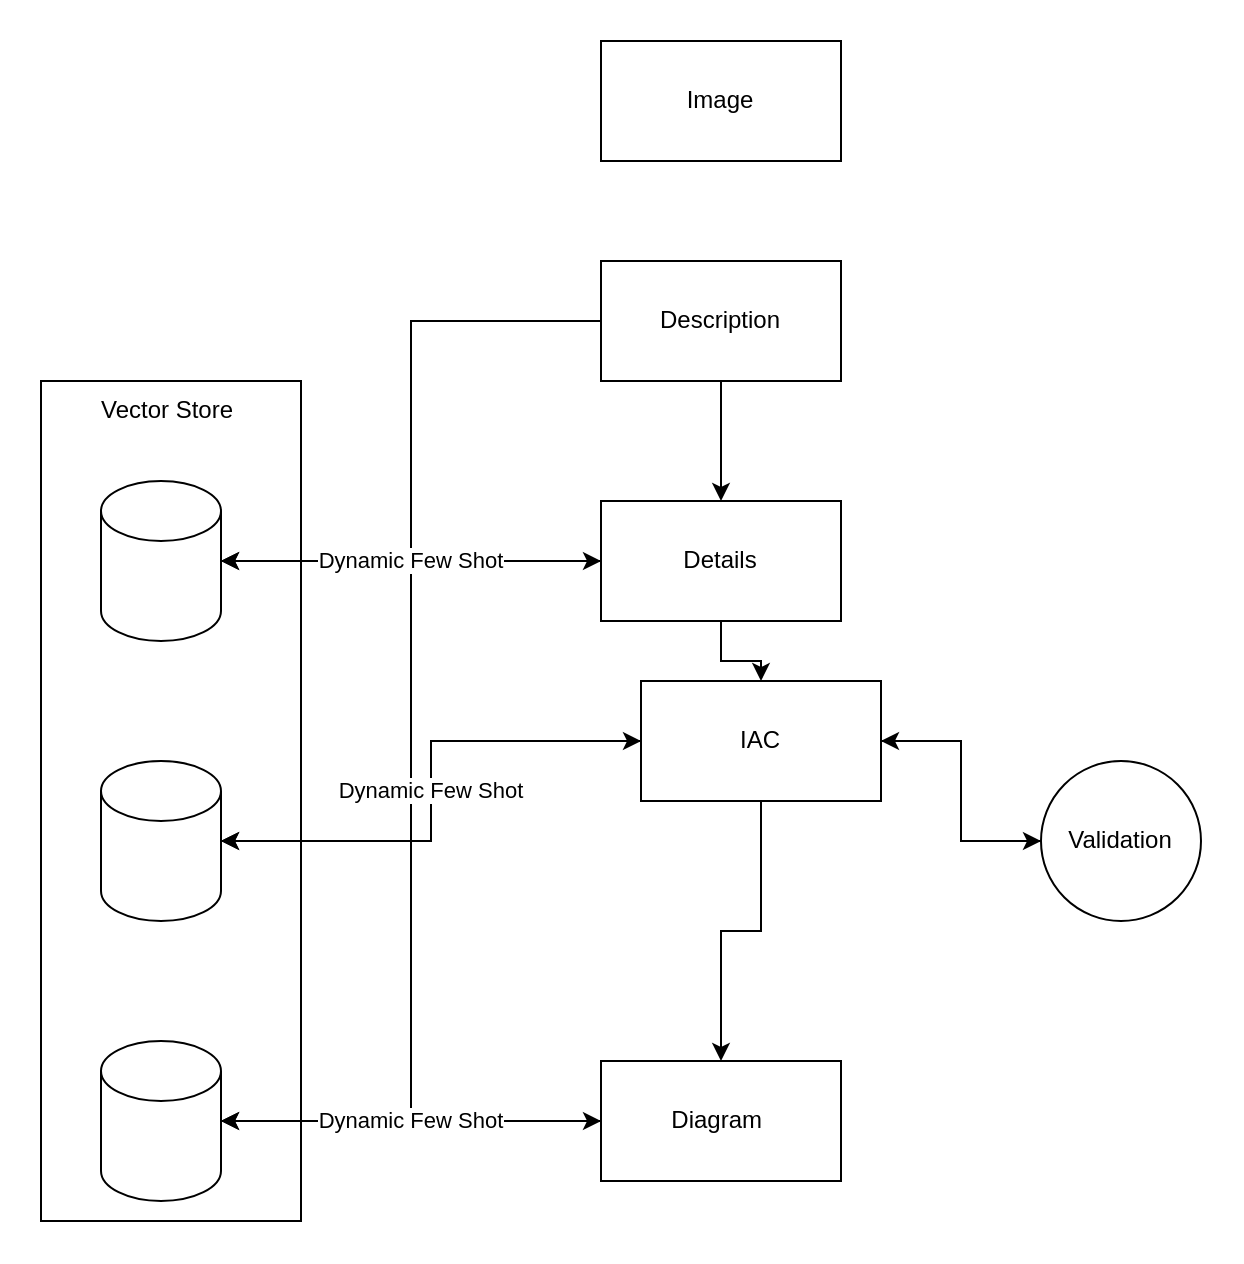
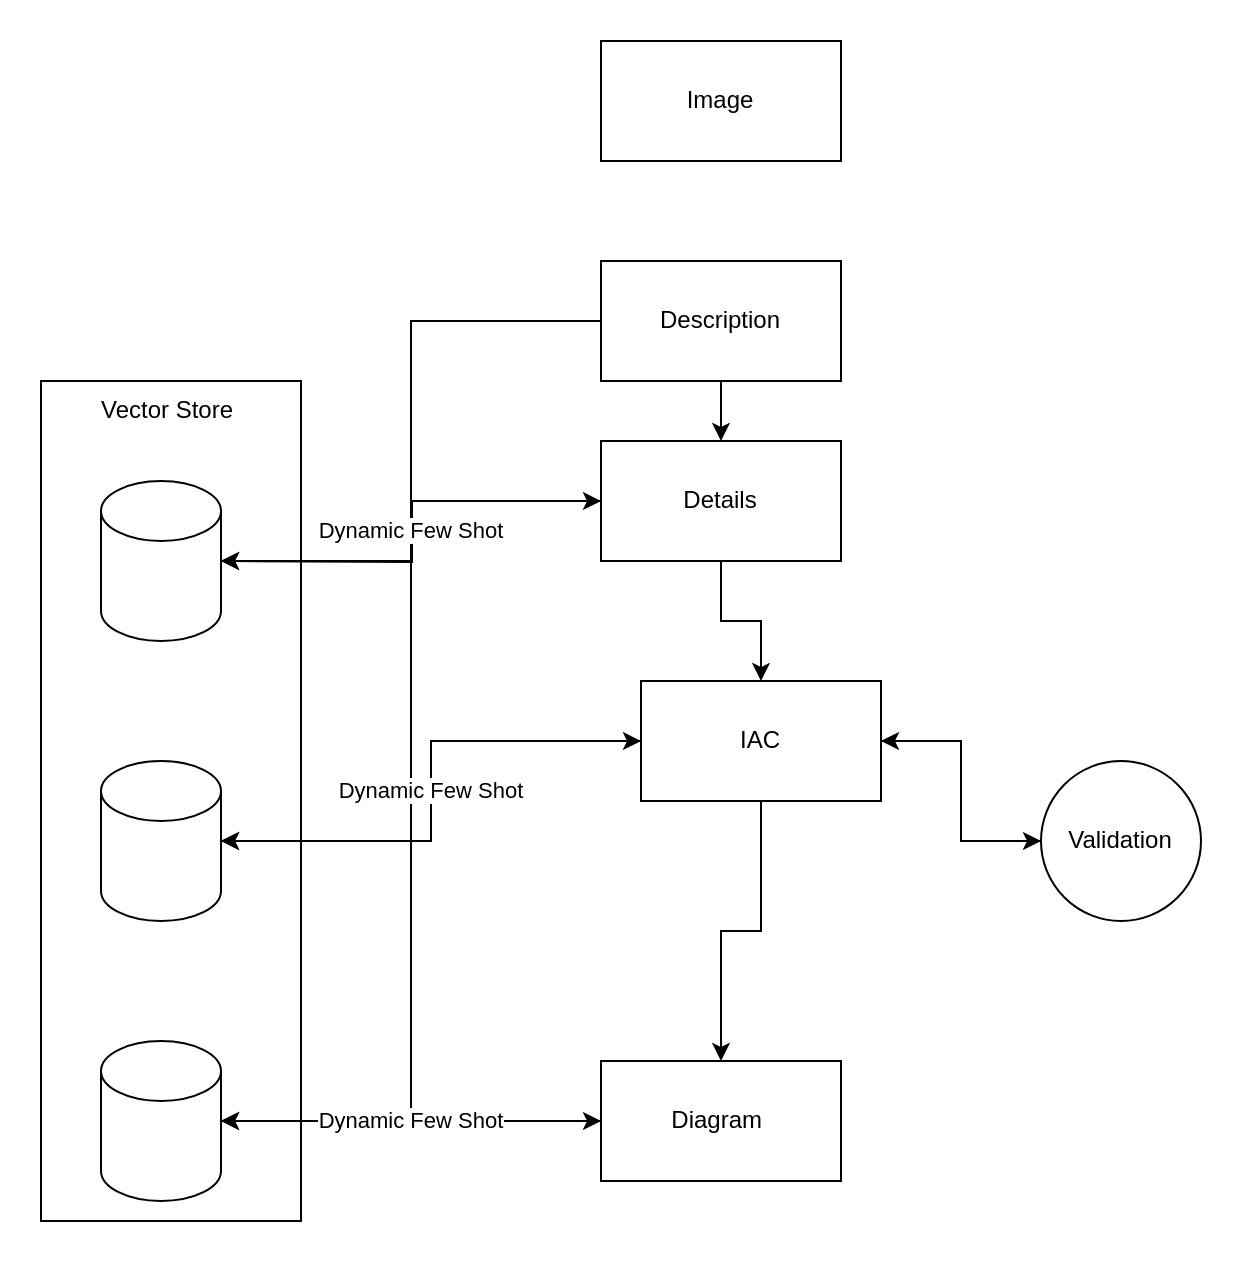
node "Details": moved (721, 561) -> (721, 501)
